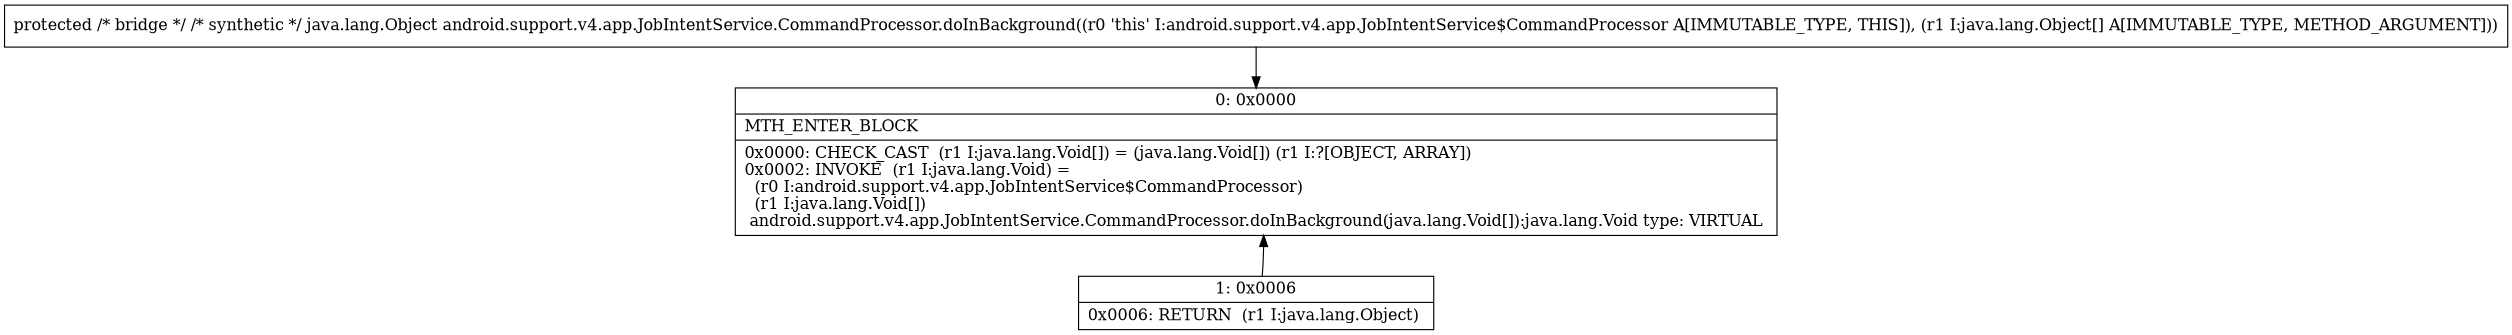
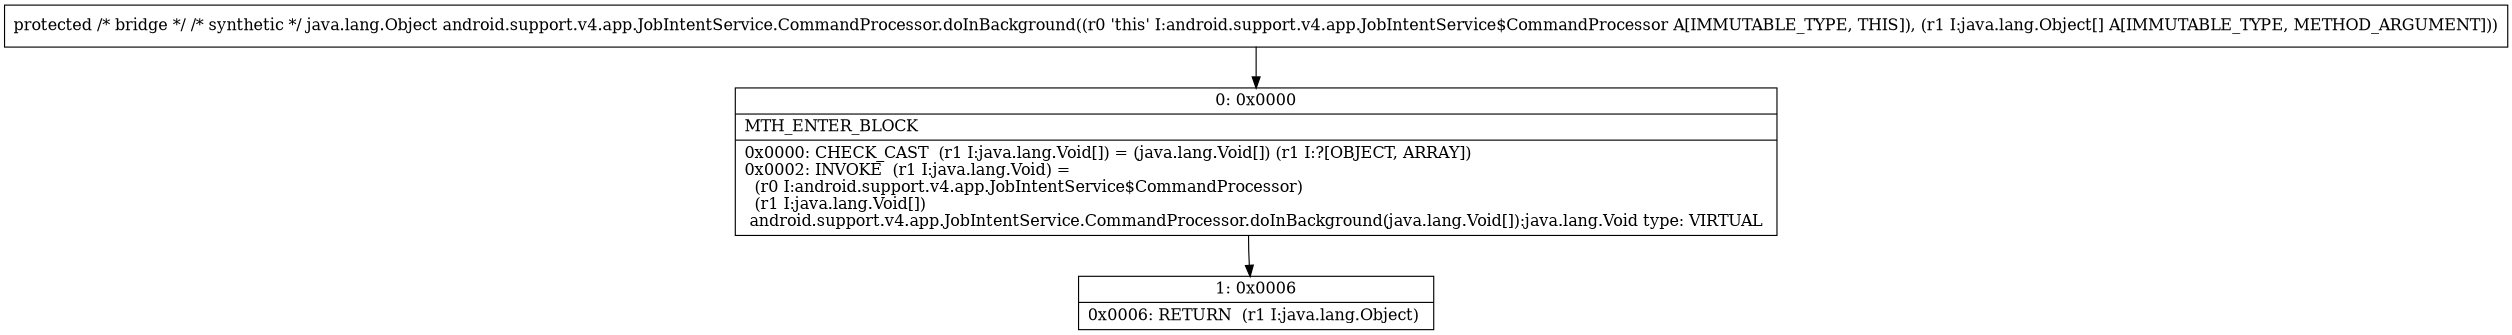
edge "1: 0x0006" -> "0: 0x0000": reversed
